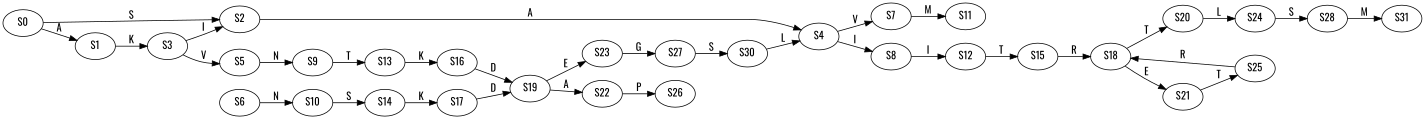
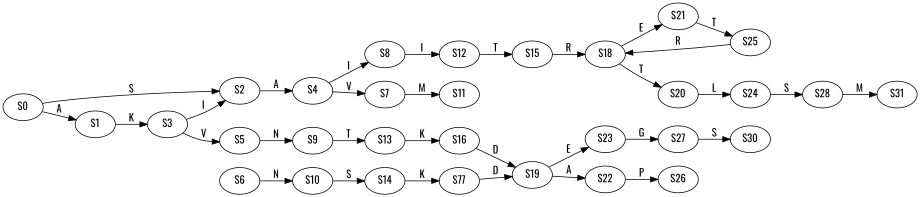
edge "S30" -> "S4": removed, label "L"
node "S17": label "S17" -> "S77"
